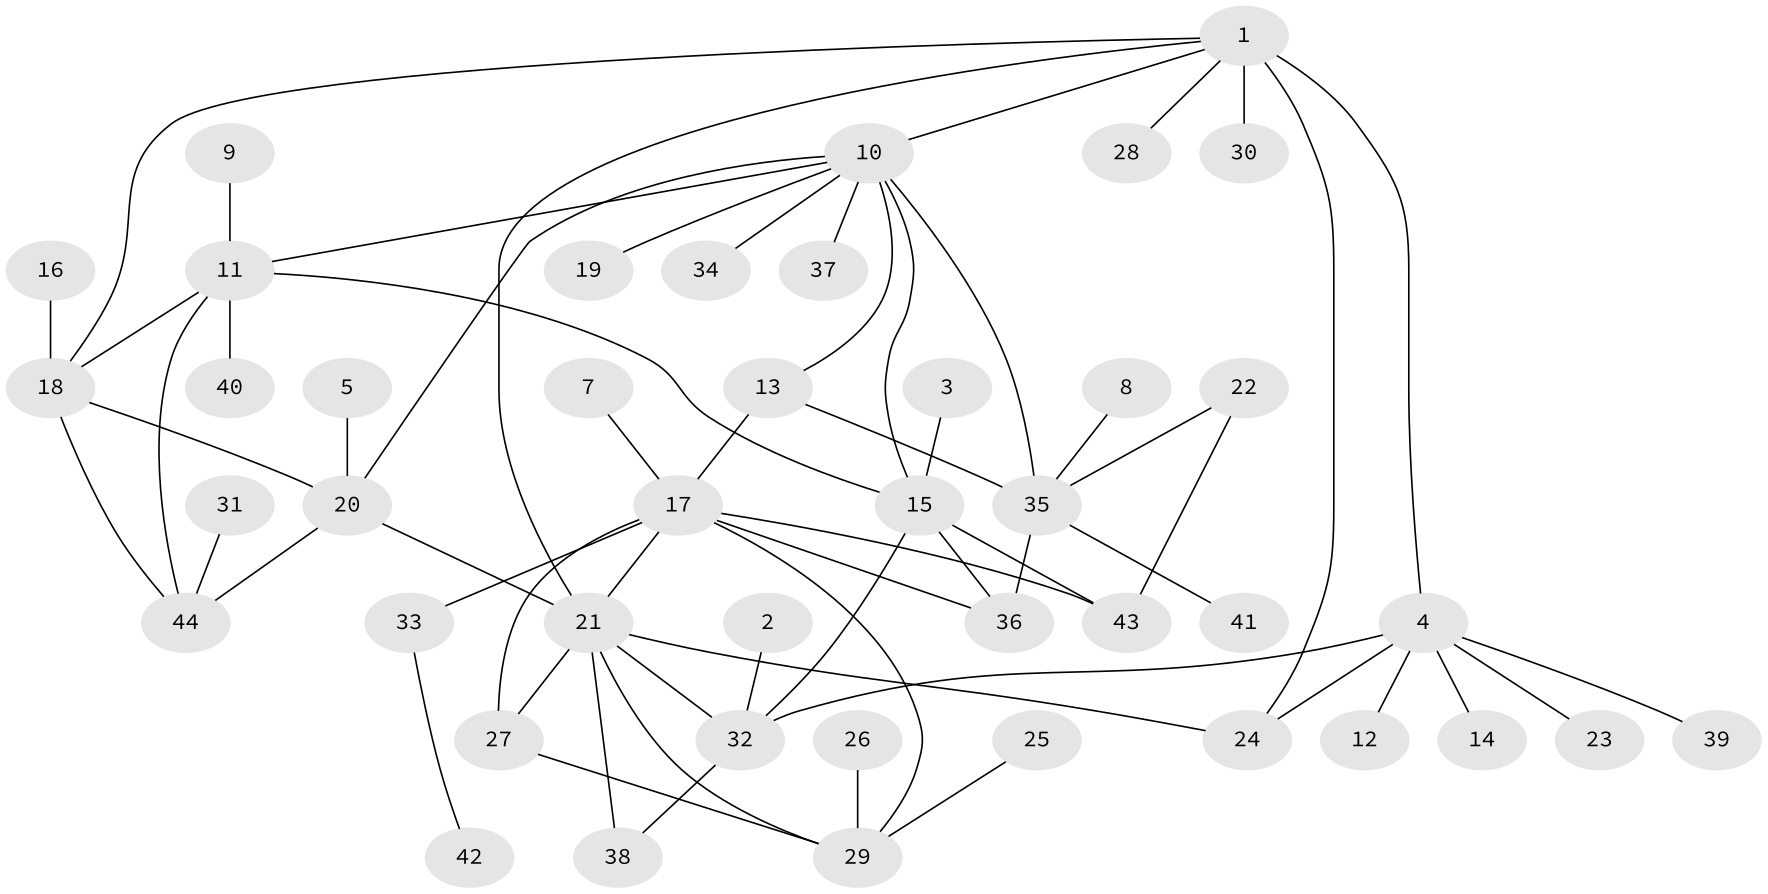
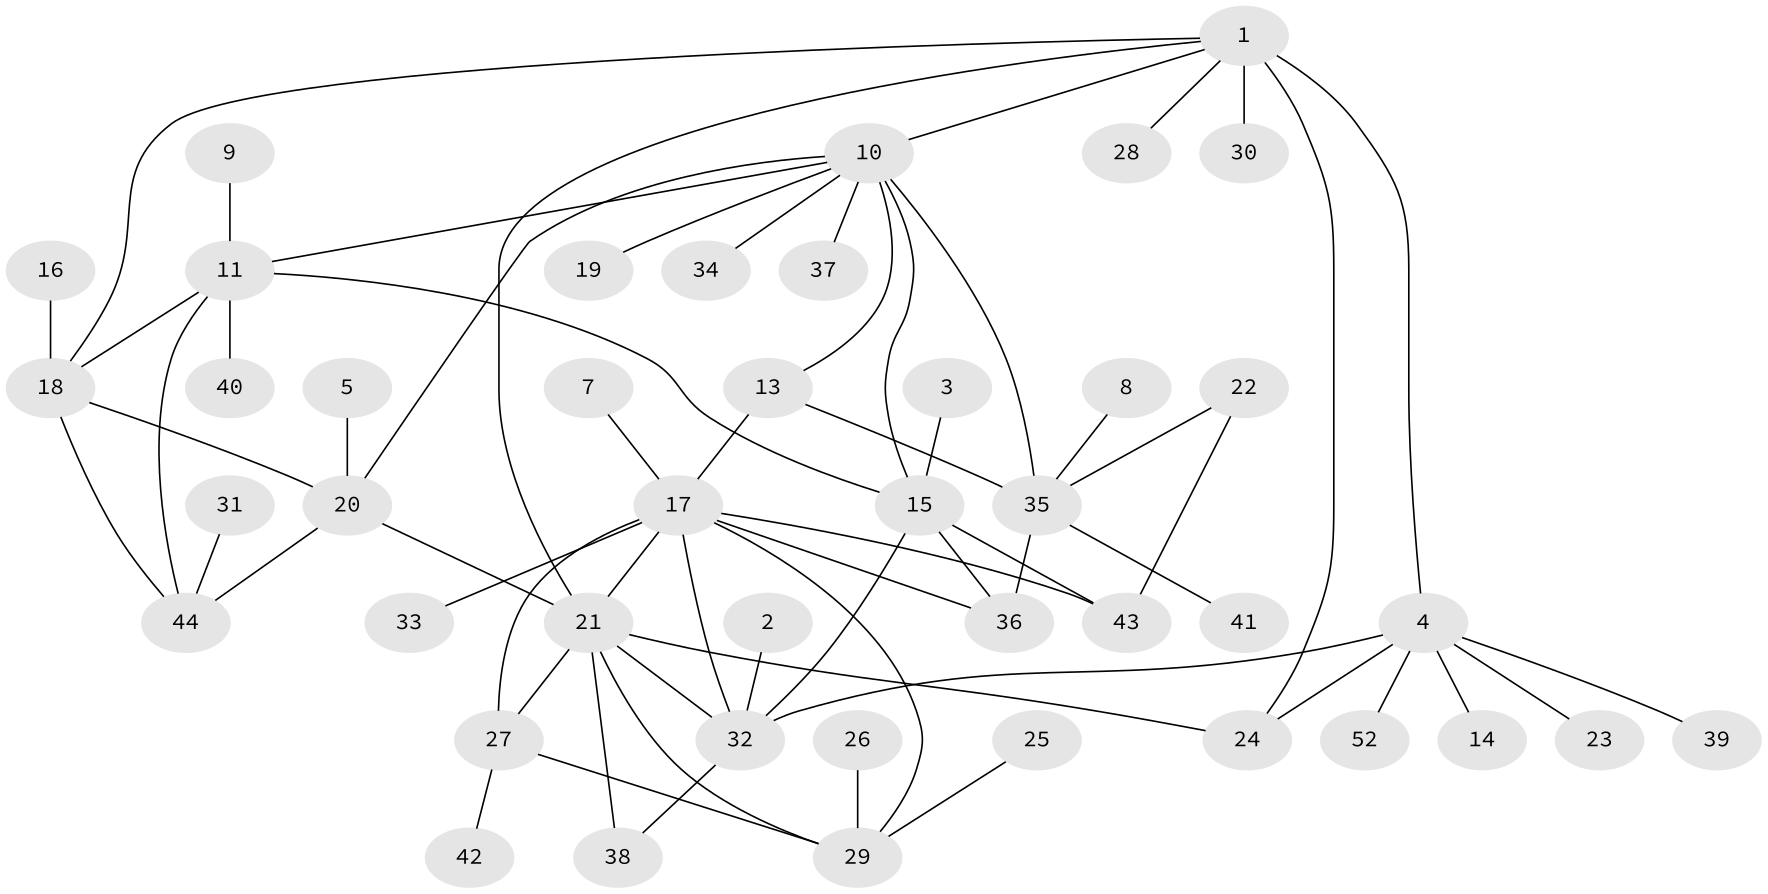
edge "17" -- "32": added
node "12": label "12" -> "52"
edge "33" -- "42": now "27" -- "42"
